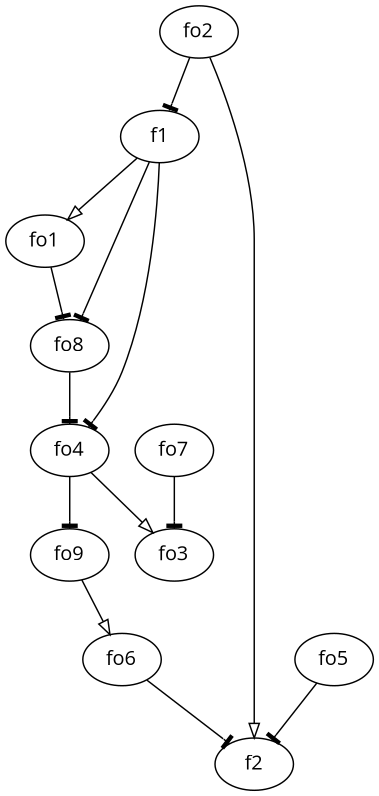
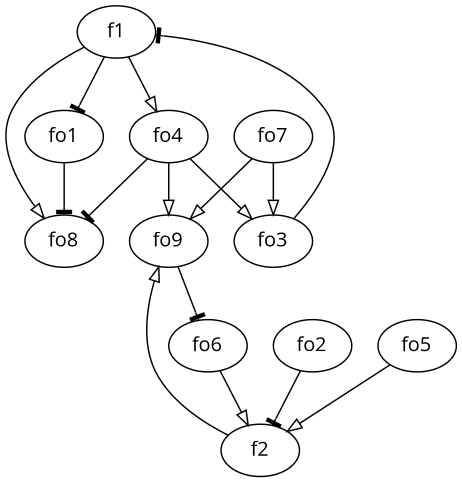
edge "fo2" -> "f1": now "fo3" -> "f1"
edge "fo7" -> "fo9": added
edge "f1" -> "fo1": arrowhead onormal -> tee
edge "f1" -> "fo8": arrowhead tee -> onormal
edge "f1" -> "fo4": arrowhead tee -> onormal
edge "f2" -> "fo9": added
edge "fo2" -> "f2": arrowhead onormal -> tee
edge "fo8" -> "fo4": reversed
edge "fo4" -> "fo9": arrowhead tee -> onormal
edge "fo7" -> "fo3": arrowhead tee -> onormal
edge "fo9" -> "fo6": arrowhead onormal -> tee
edge "fo6" -> "f2": arrowhead tee -> onormal
edge "fo5" -> "f2": arrowhead tee -> onormal
